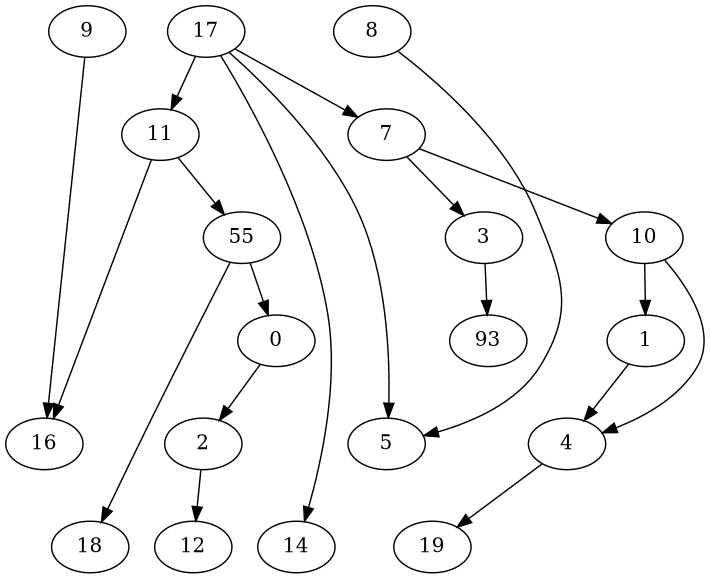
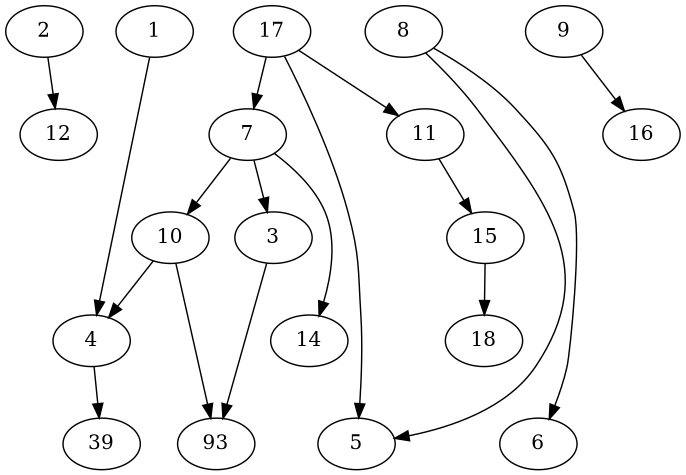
node "55": label "55" -> "15"
edge "17" -> "14": now "7" -> "14"
edge "11" -> "16": removed
edge "10" -> "1": now "10" -> "93"
node "0": removed
node "6": added
node "19": label "19" -> "39"
